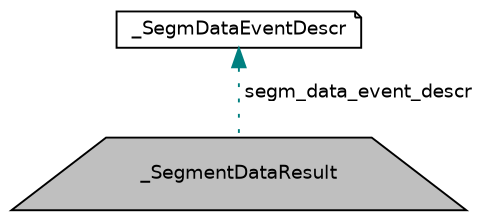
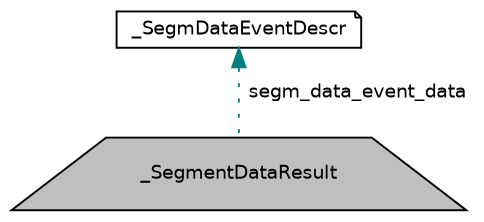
edge "_SegmentDataResult" -> "_SegmDataEventDescr": label " segm_data_event_descr" -> " segm_data_event_data"
